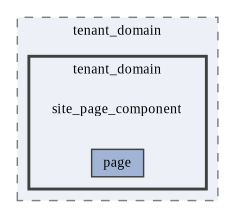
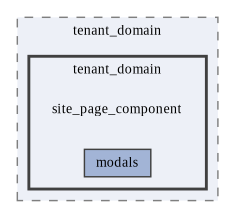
node "page": label "page" -> "modals"
